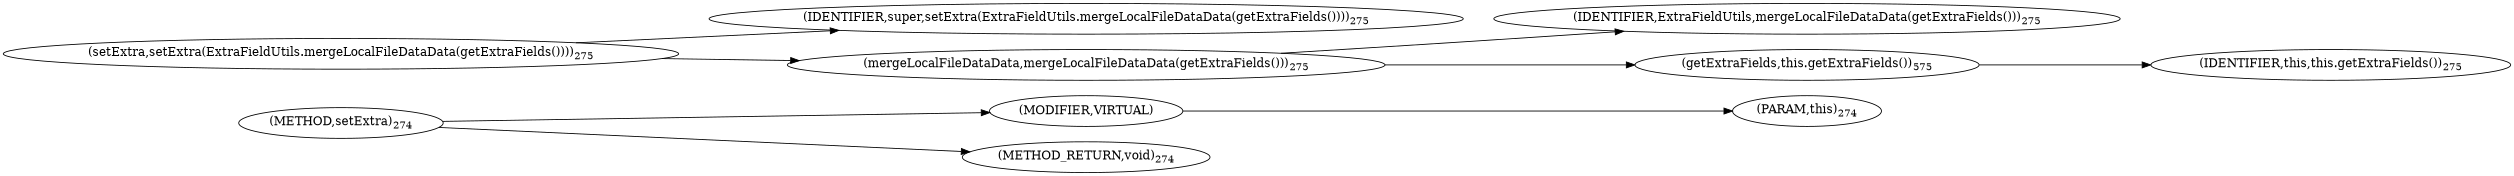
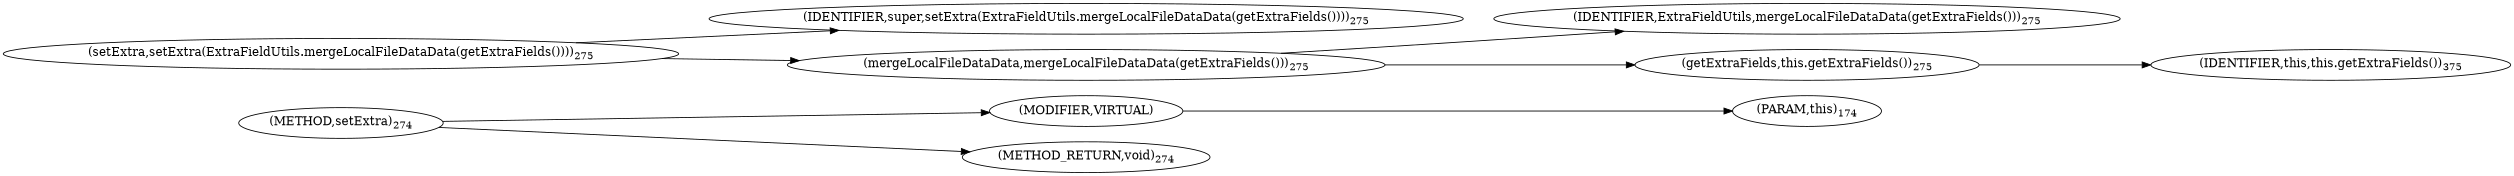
node "(getExtraFields,this.getExtraFields())": text "575" -> "275"
node "(IDENTIFIER,this,this.getExtraFields())": text "275" -> "375"
node "(PARAM,this)": text "274" -> "174"
